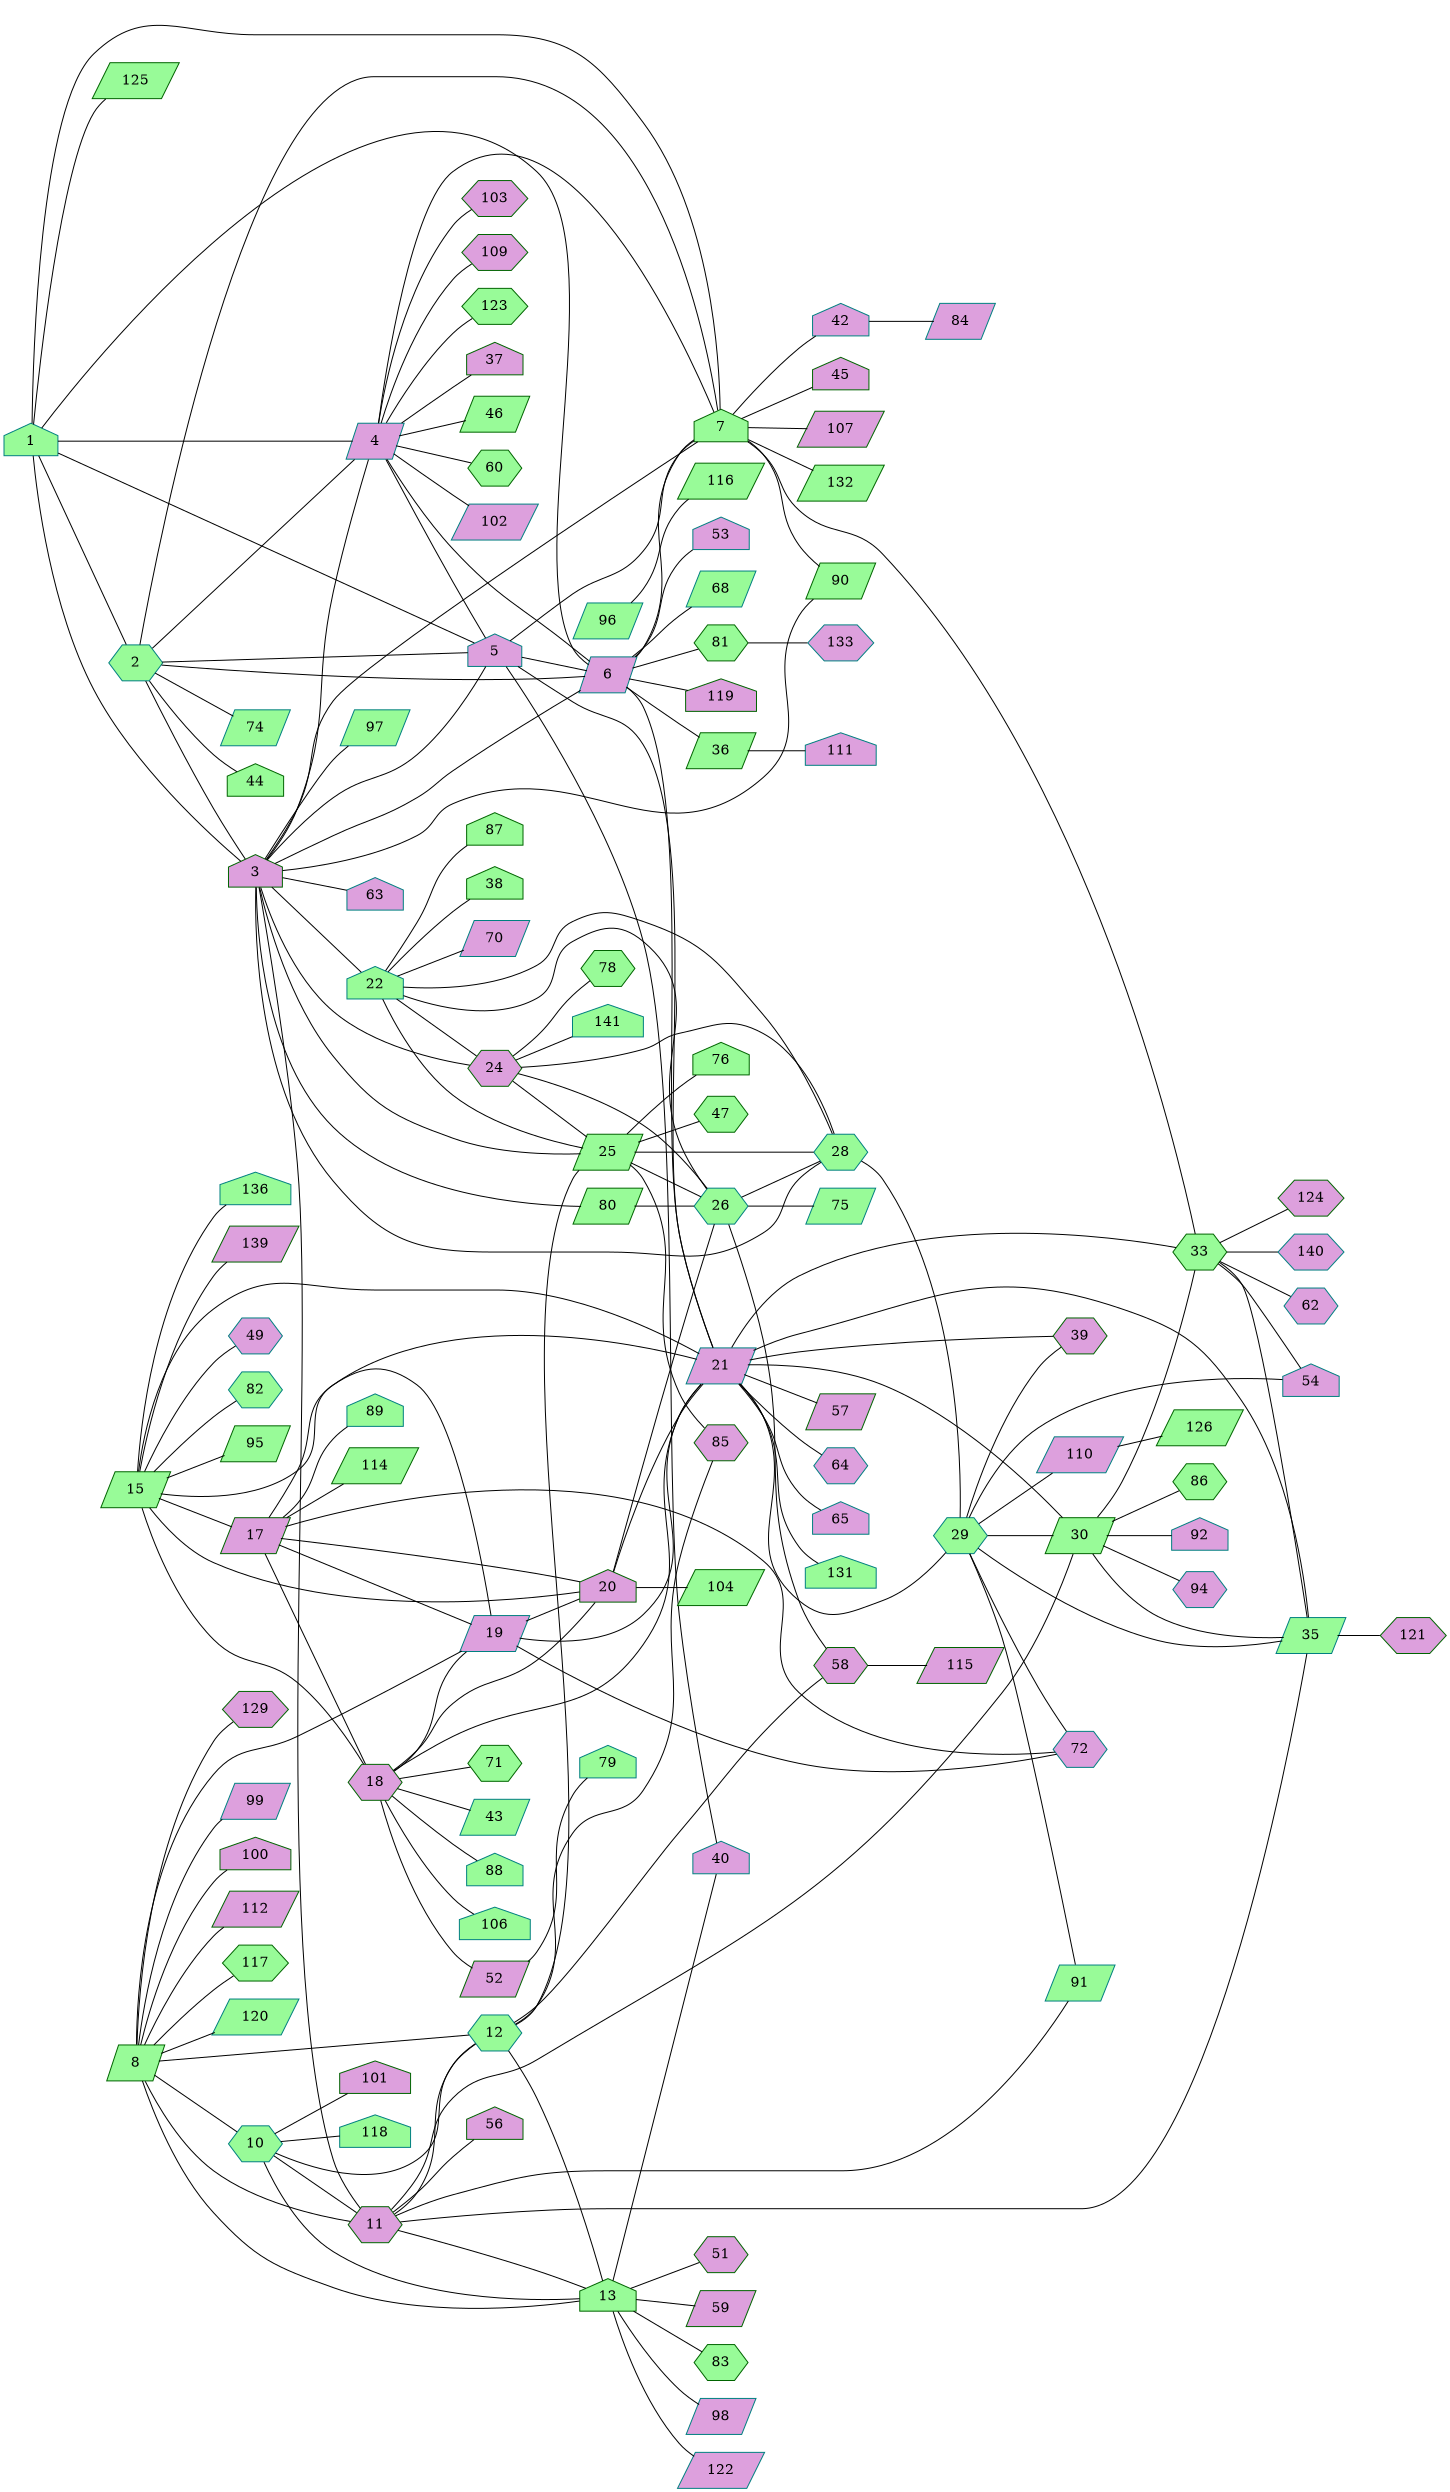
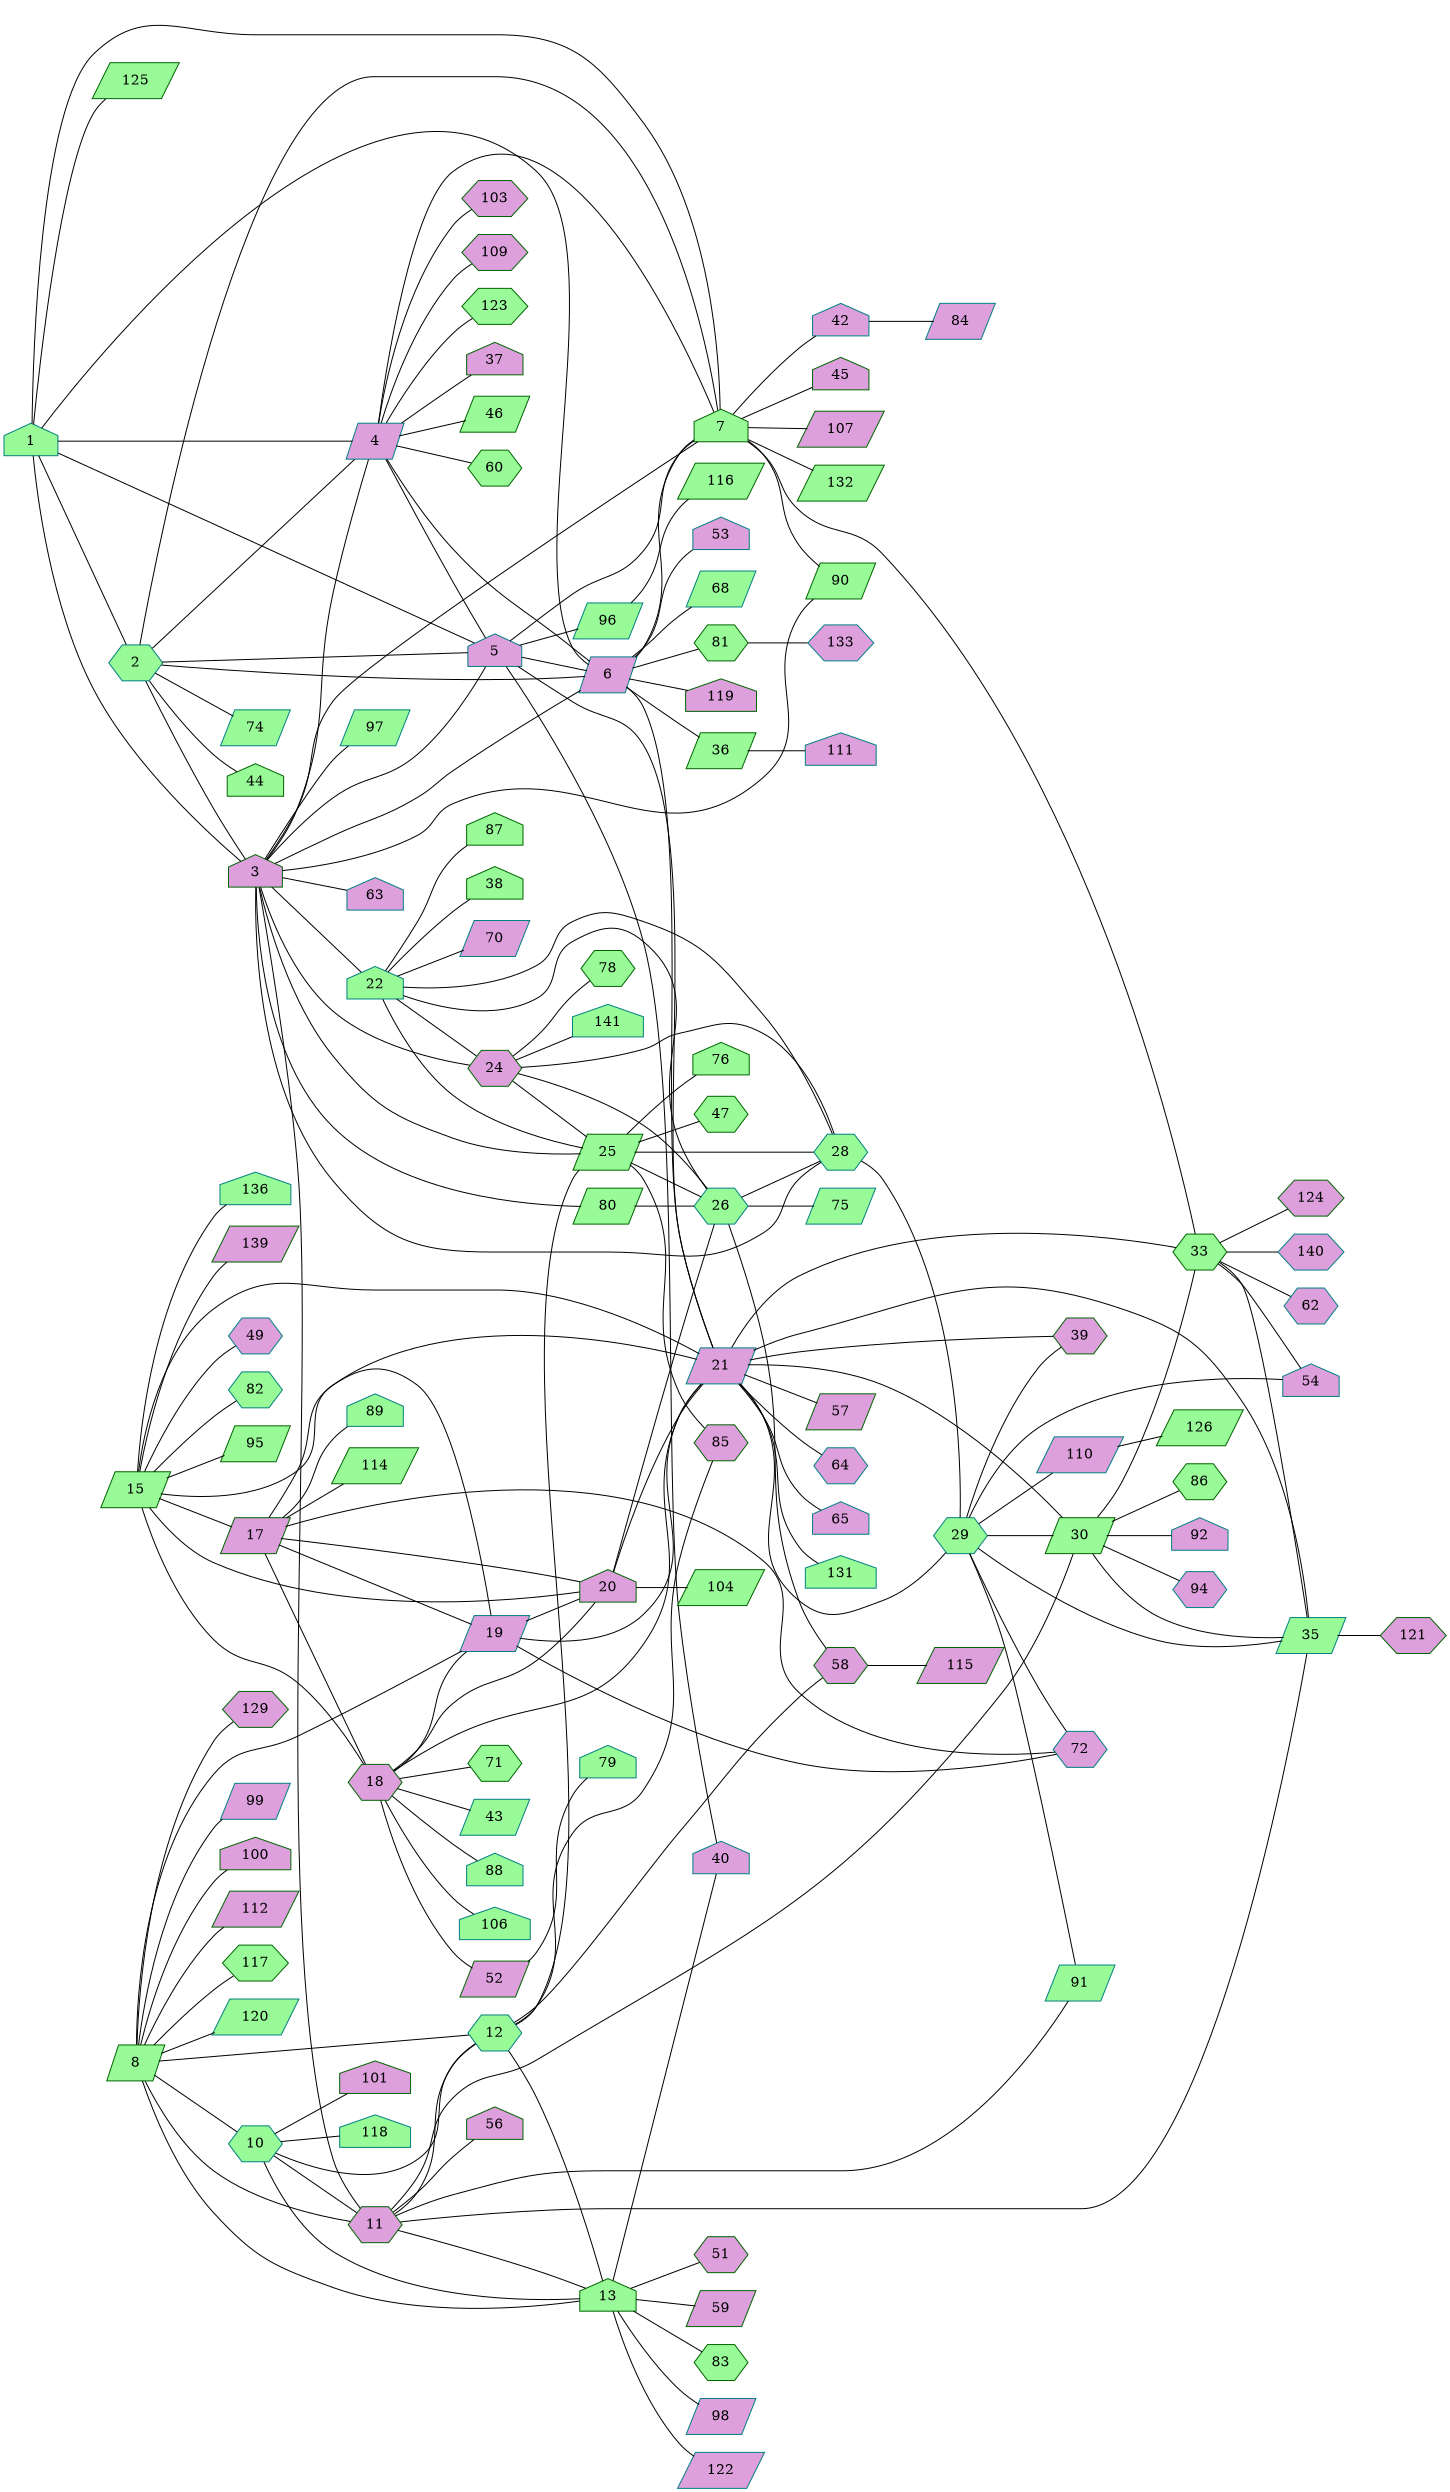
node "102": removed
edge "96" -- "5": added
